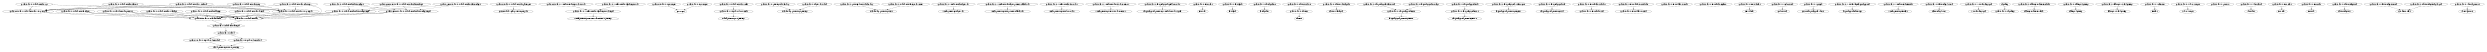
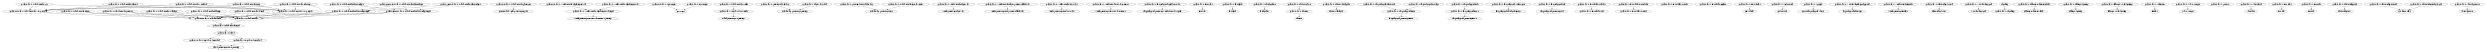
node "values-v21/styles.xml/Widget.IOSched.CardView.Spinner": label "values-v21/styles.xml/Widget.IOSched.CardView.Spinner" -> "values-v21/styles.xml/Widget.IOSched.HeaderBar.Spinner"
node "TextAppearance.AppCompat.Caption": label "TextAppearance.AppCompat.Caption" -> "TextAppearance.TextHeader.Caption"
